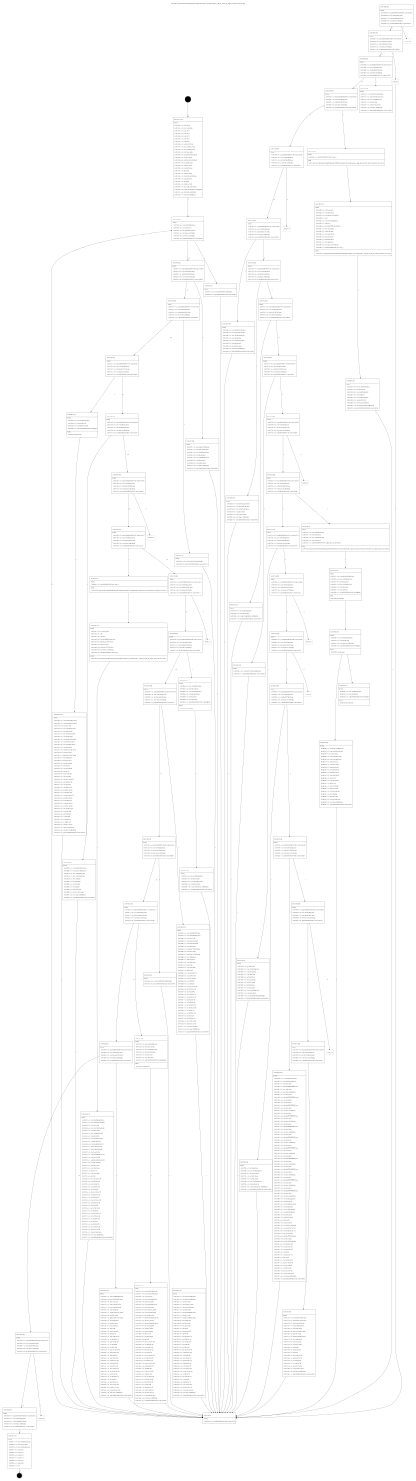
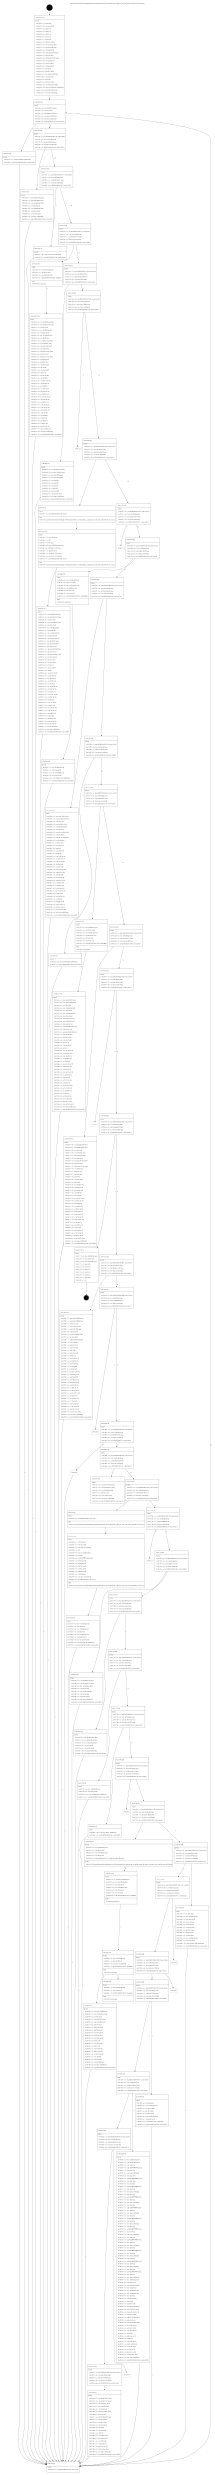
node "0x40167c [28]": added
